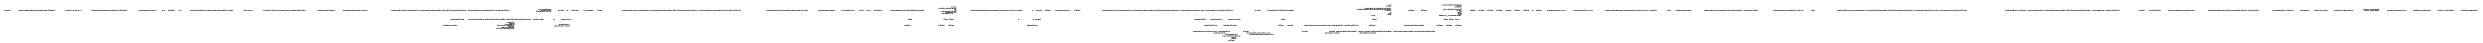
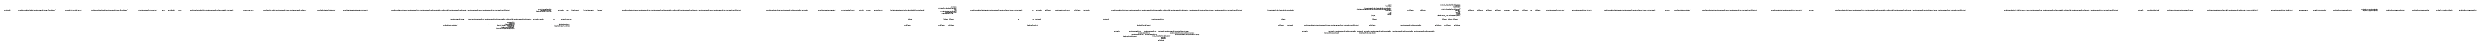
edge "System.Collections.Generic.IEnumerable<string>" -> "nameComparer.Equals(v.Item1.Name, arguments.First())": added, label "System.Collections.Generic.IEnumerable<string>"
